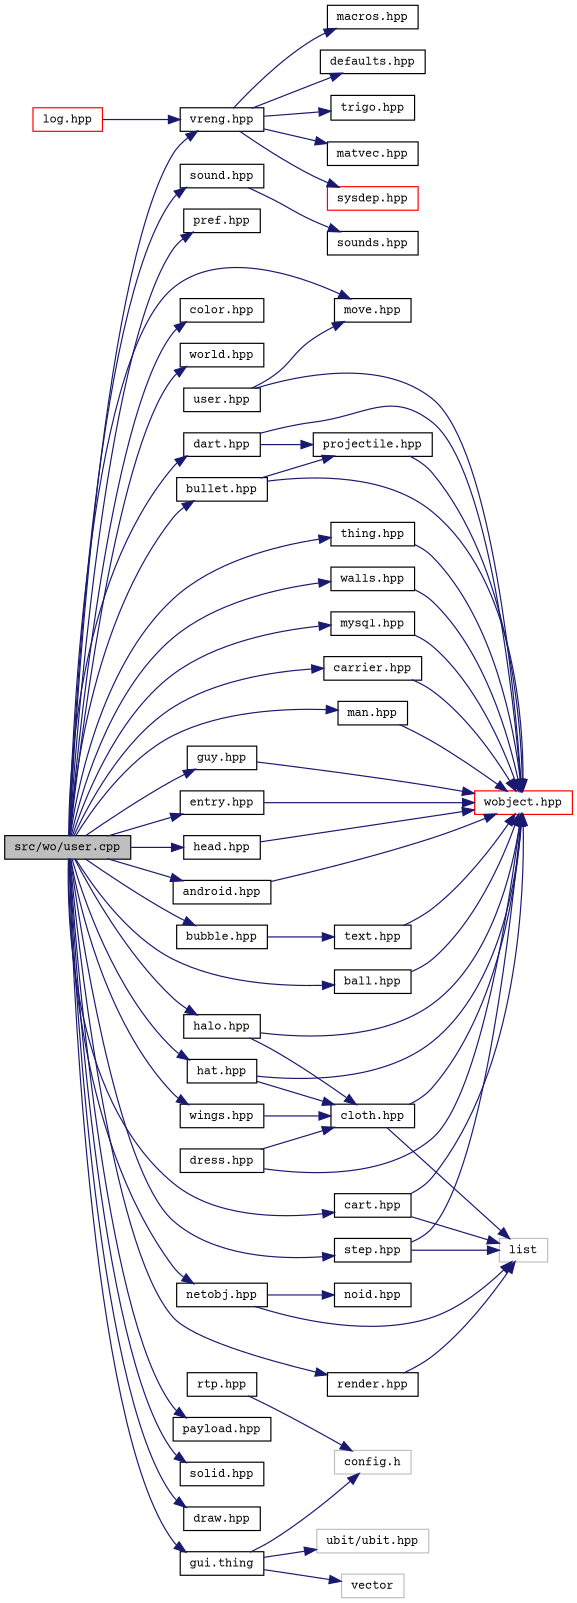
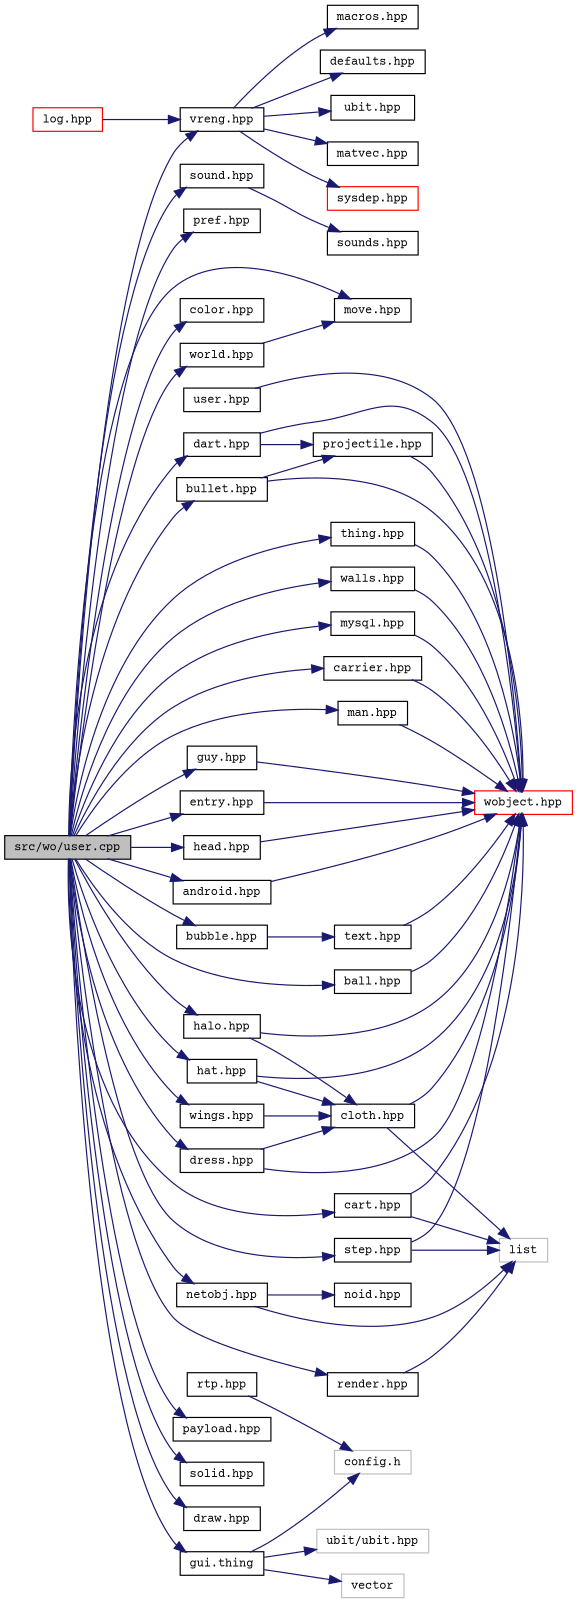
node "trigo.hpp": label "trigo.hpp" -> "ubit.hpp"
edge "user.hpp" -> "move.hpp": now "world.hpp" -> "move.hpp"
edge "src/wo/user.cpp" -> "dress.hpp": added
